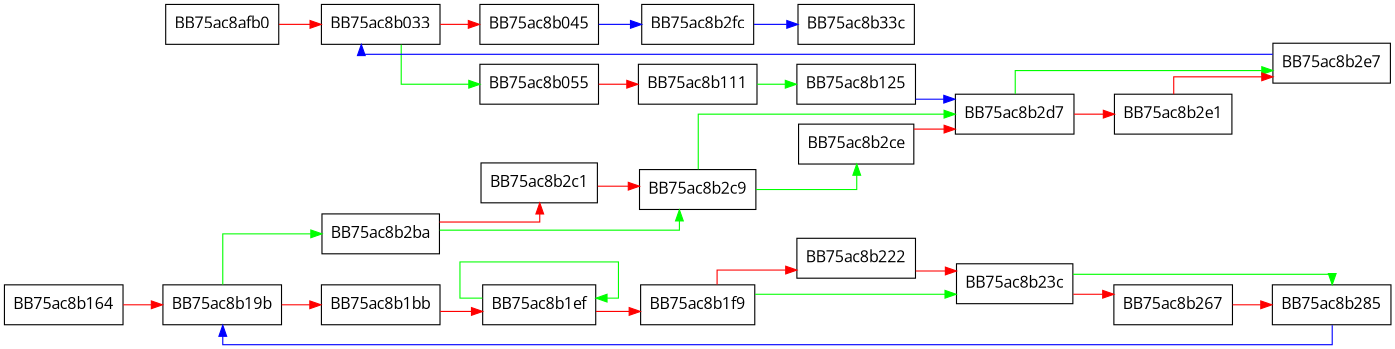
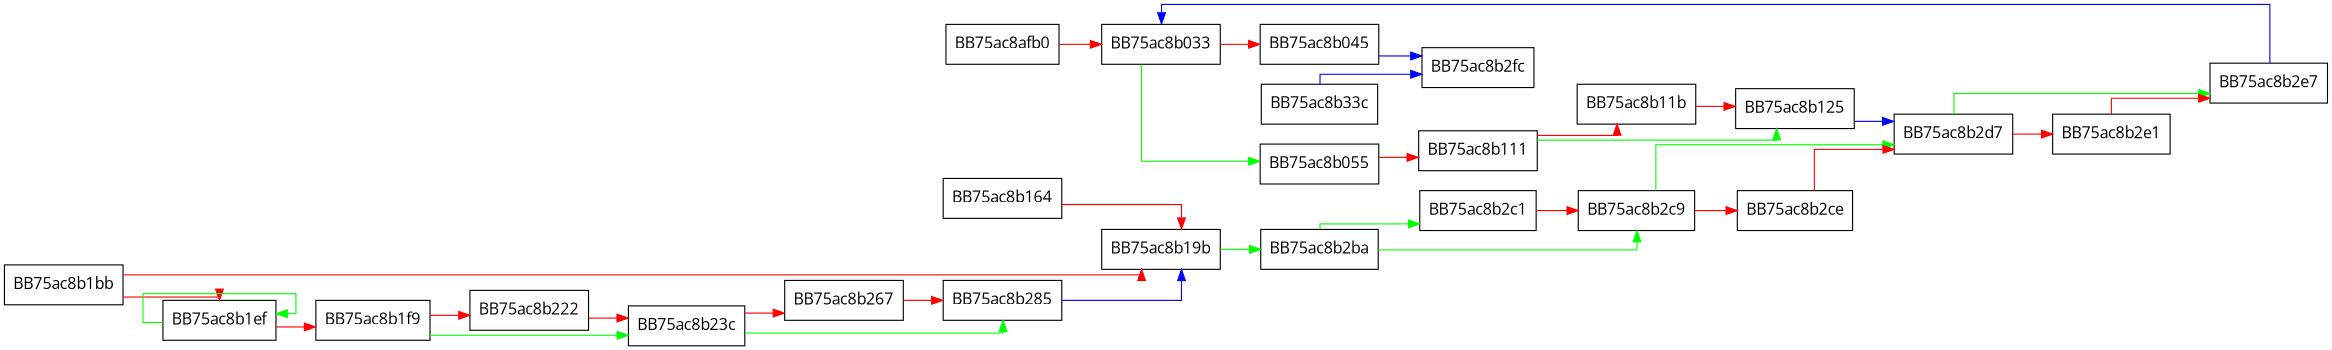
edge "BB75ac8b2fc" -> "BB75ac8b33c": reversed
node "BB75ac8b11b": added
edge "BB75ac8b2c9" -> "BB75ac8b2ce": color green -> red
edge "BB75ac8b2ba" -> "BB75ac8b2c1": color red -> green
edge "BB75ac8b19b" -> "BB75ac8b1bb": reversed
